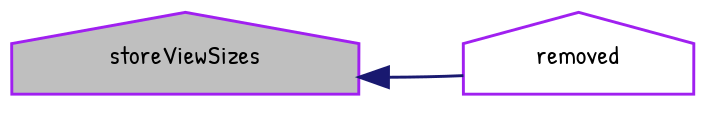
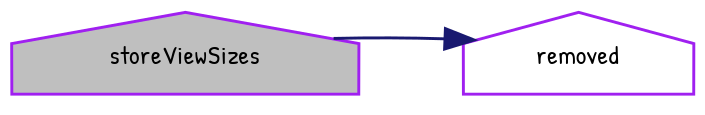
edge "removed" -> "storeViewSizes": reversed
